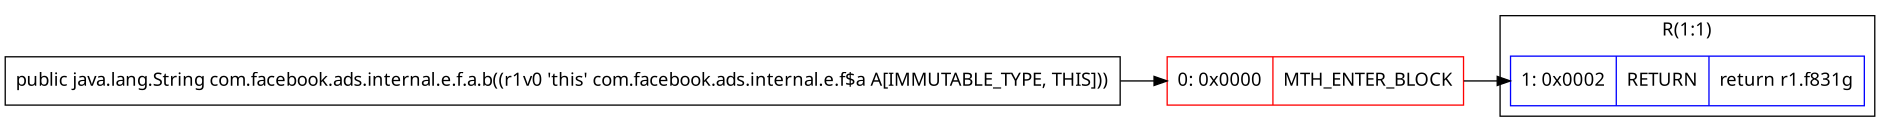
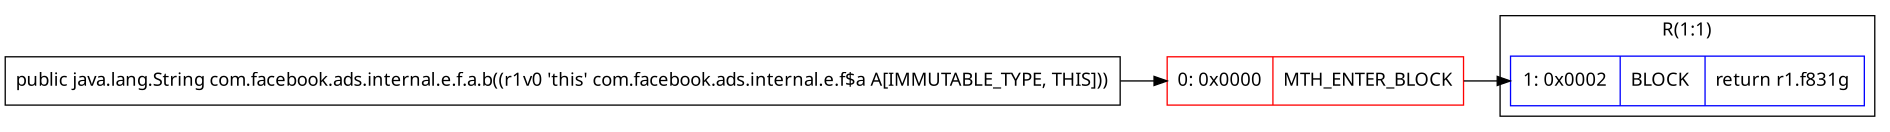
node "1: 0x0002": text "RETURN" -> "BLOCK"
